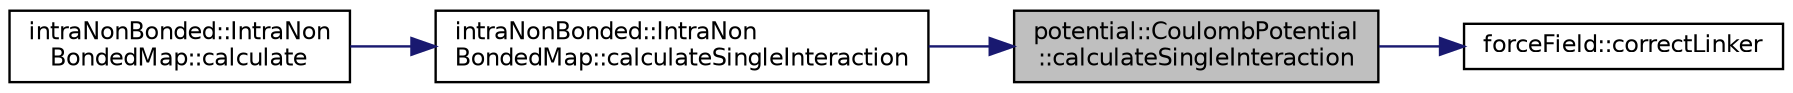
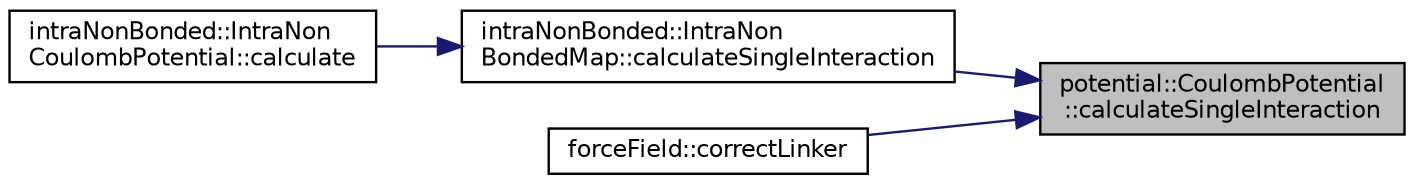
node "intraNonBonded::IntraNon BondedMap::calculate": label "intraNonBonded::IntraNon BondedMap::calculate" -> "intraNonBonded::IntraNon CoulombPotential::calculate"
edge "potential::CoulombPotential ::calculateSingleInteraction" -> "forceField::correctLinker": reversed
